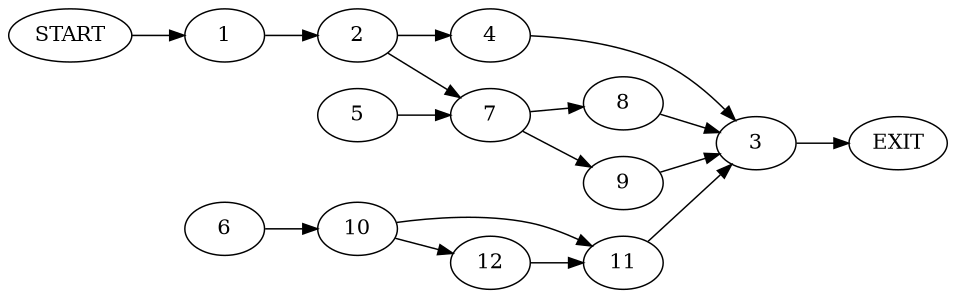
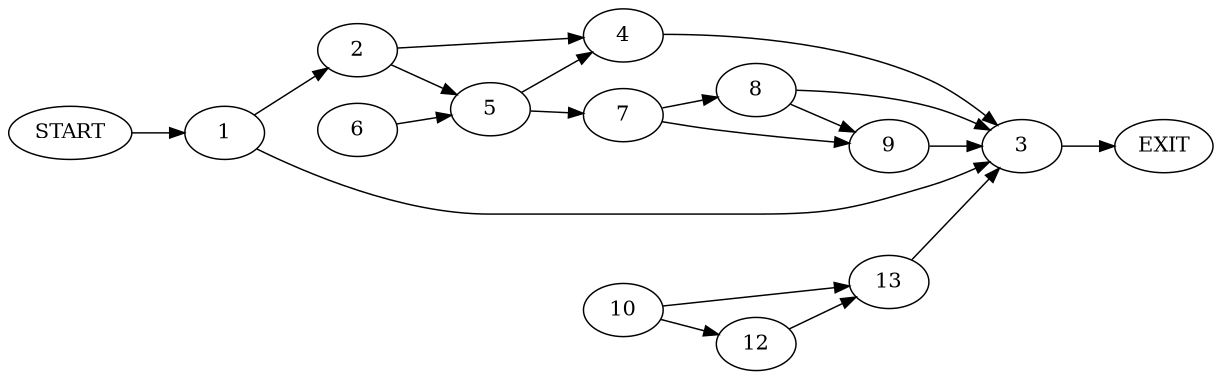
edge "2" -> "7": now "2" -> "5"
edge "5" -> "4": added
edge "8" -> "9": added
edge "1" -> "3": added
edge "6" -> "10": now "6" -> "5"
node "11": label "11" -> "13"
